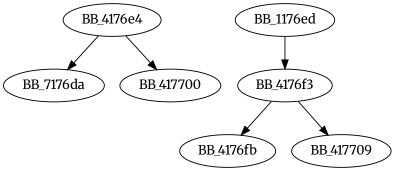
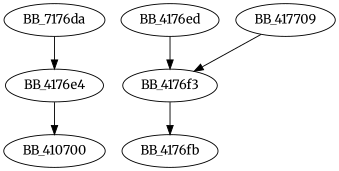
node "BB_1176ed": label "BB_1176ed" -> "BB_4176ed"
edge "BB_4176e4" -> "BB_7176da": reversed
node "BB_417700": label "BB_417700" -> "BB_410700"
edge "BB_4176f3" -> "BB_417709": reversed
